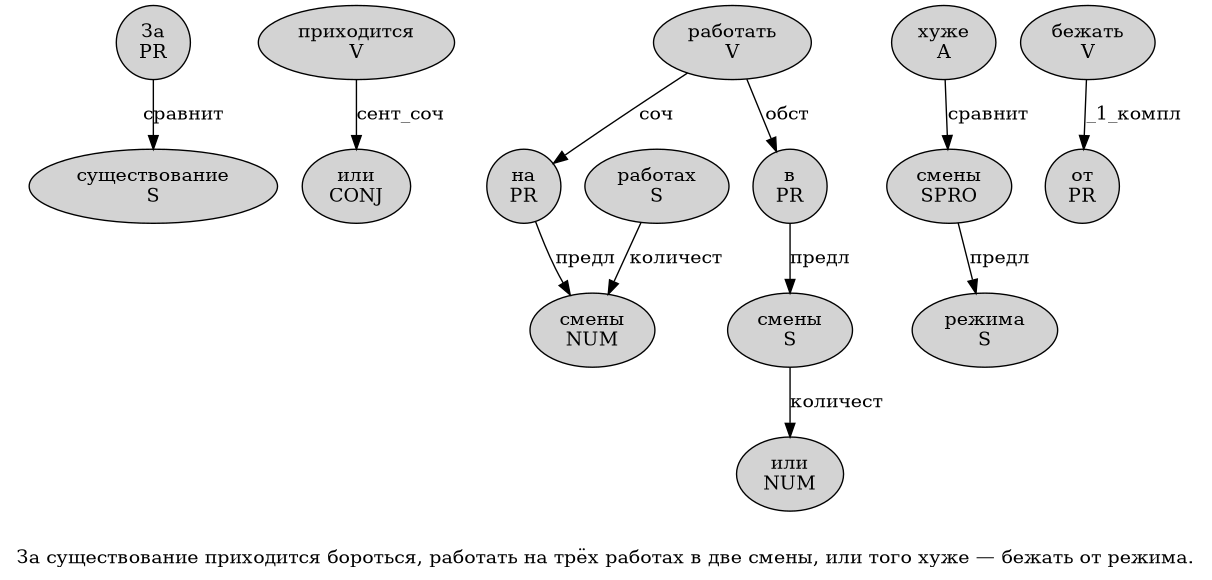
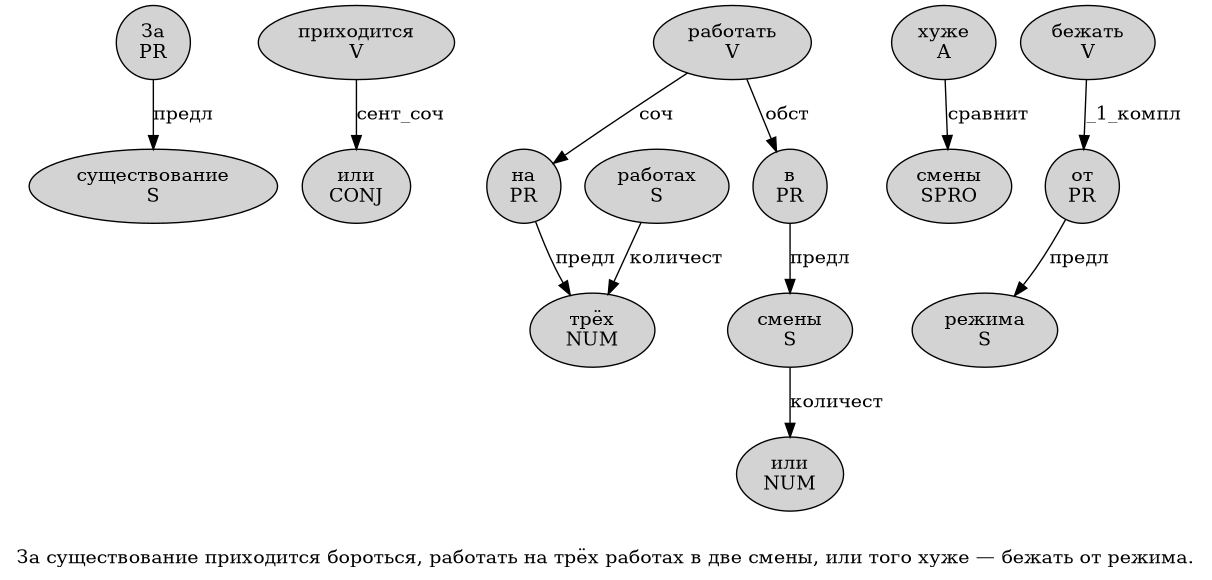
edge "За PR" -> "существование S": label "сравнит" -> "предл"
edge "смены SPRO" -> "режима S": now "от PR" -> "режима S"
node "смены NUM": label "смены NUM" -> "трёх NUM"
